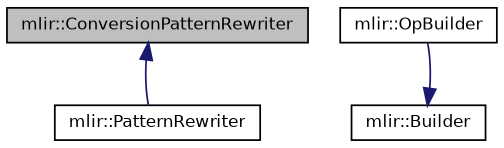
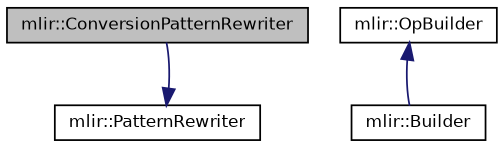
edge "mlir::OpBuilder" -> "mlir::Builder": reversed
edge "mlir::PatternRewriter" -> "mlir::ConversionPatternRewriter": reversed
